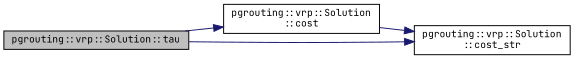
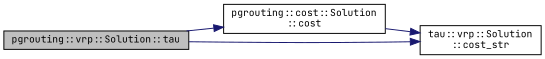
node "pgrouting::vrp::Solution ::cost": label "pgrouting::vrp::Solution ::cost" -> "pgrouting::cost::Solution ::cost"
node "pgrouting::vrp::Solution ::cost_str": label "pgrouting::vrp::Solution ::cost_str" -> "tau::vrp::Solution ::cost_str"
